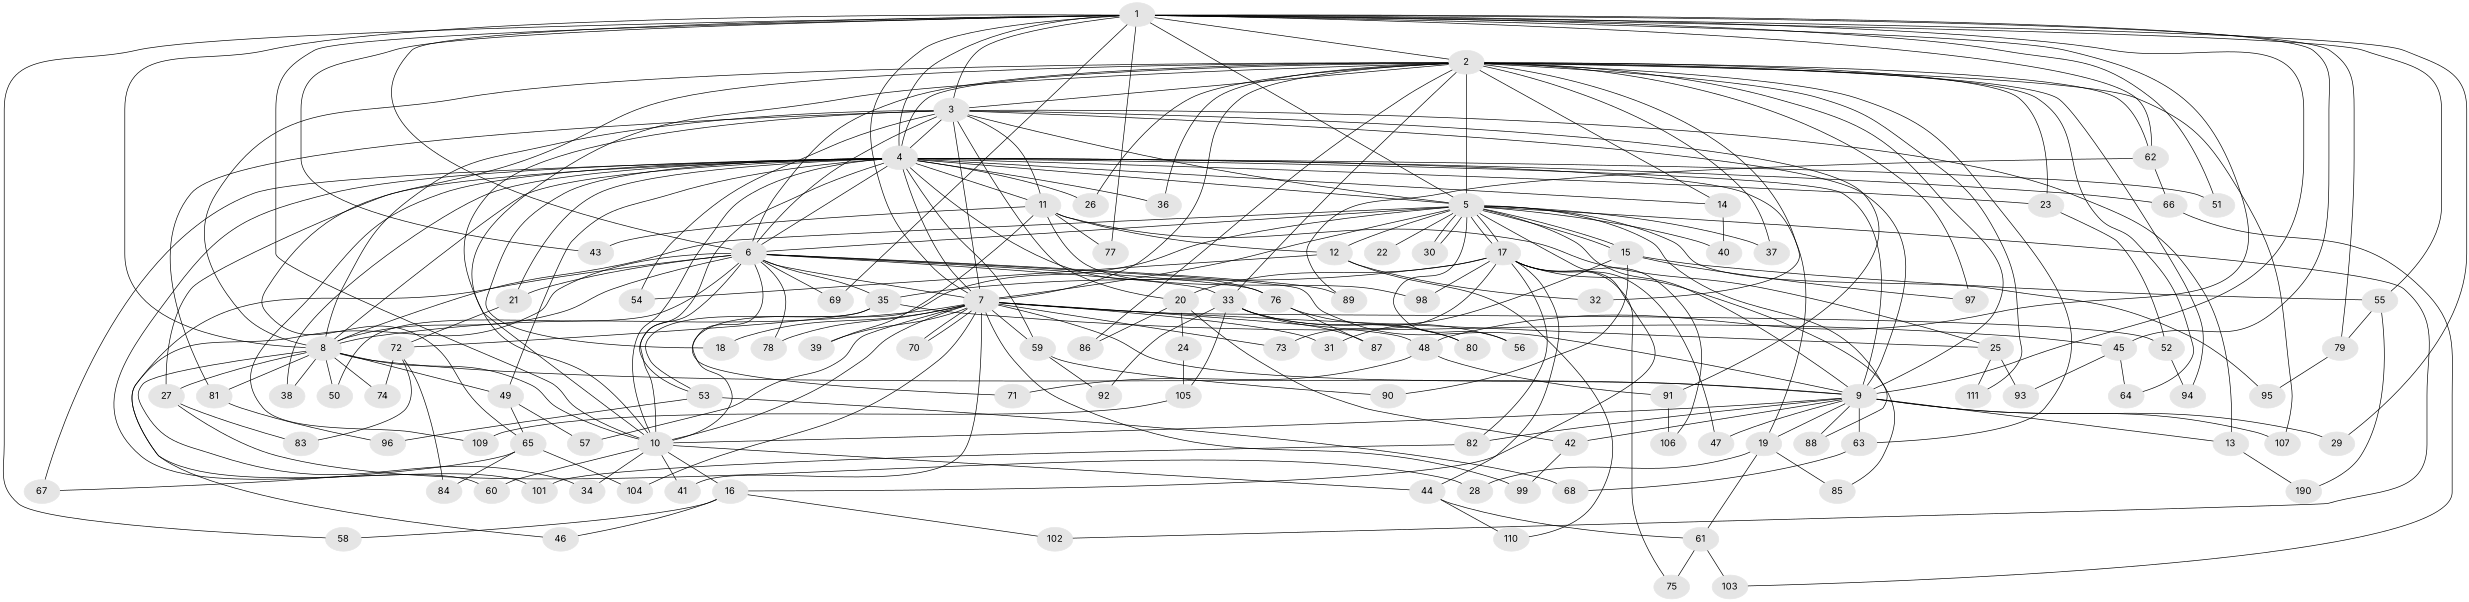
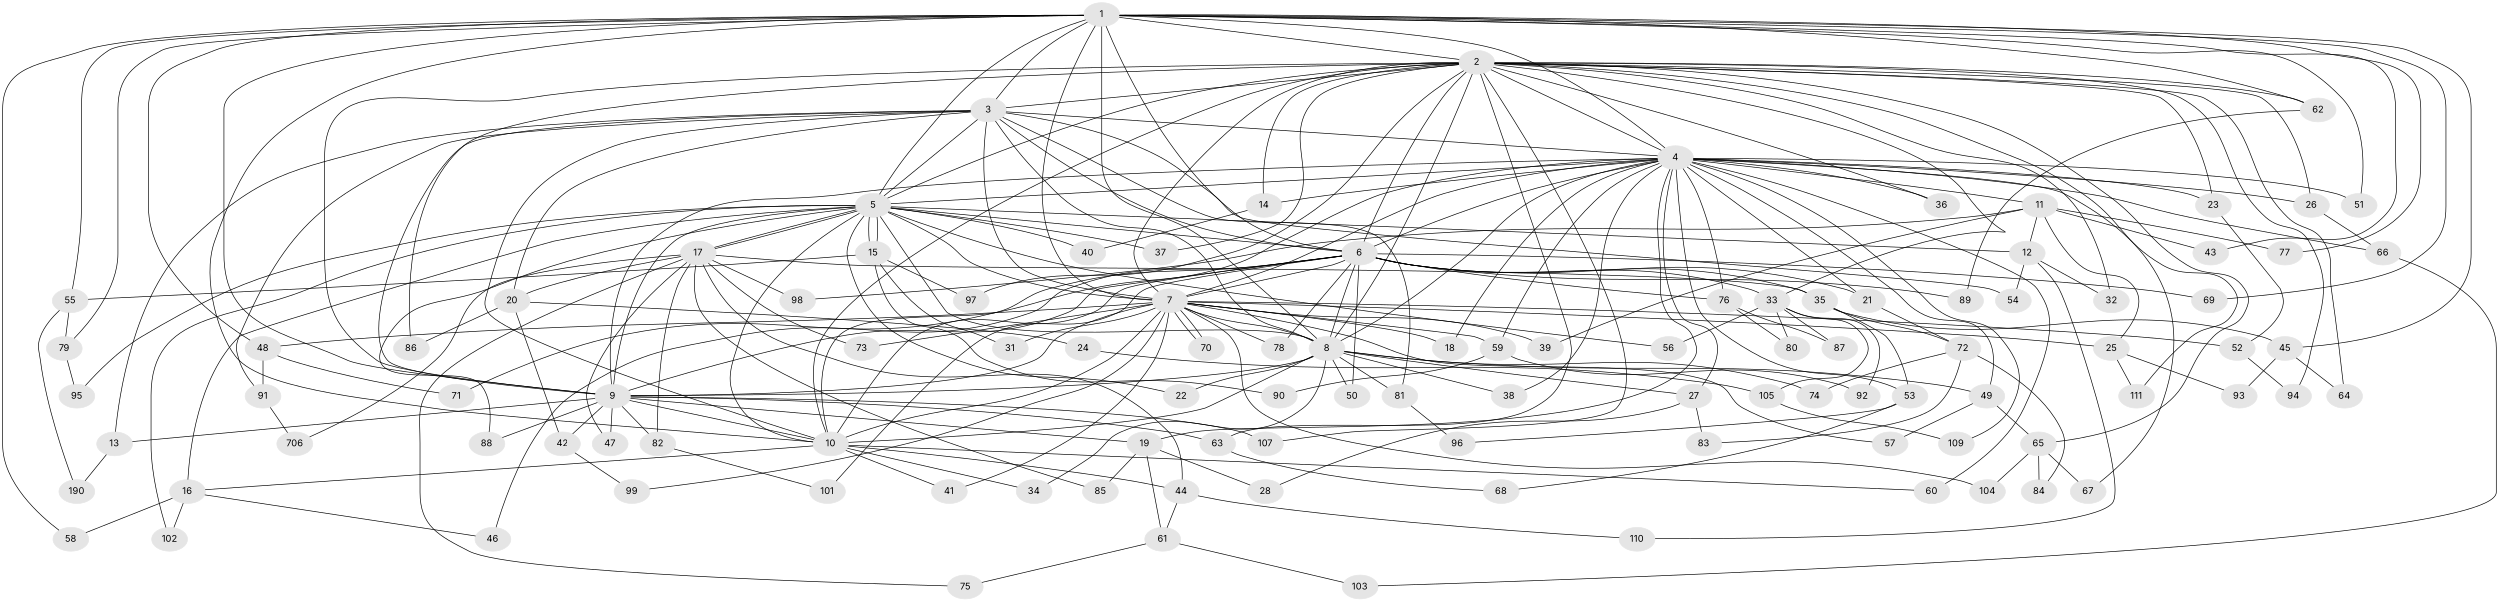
edge "3" -- "11": removed
edge "62" -- "66": now "26" -- "66"
node "30": removed
edge "8" -- "22": added
node "106": label "106" -> "706"
node "29": removed
